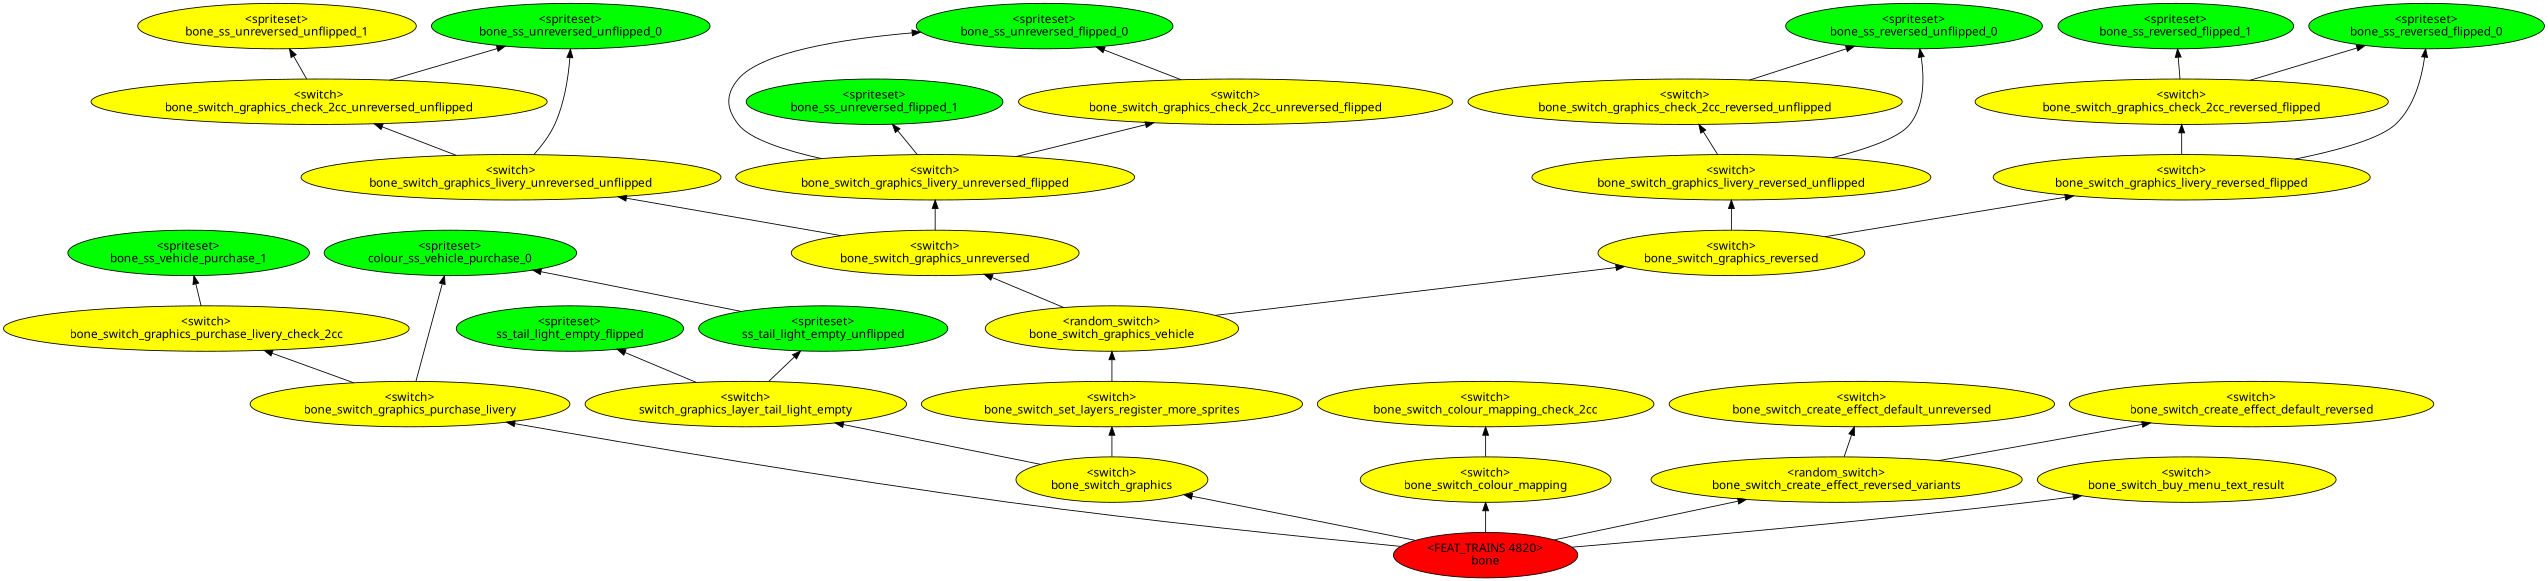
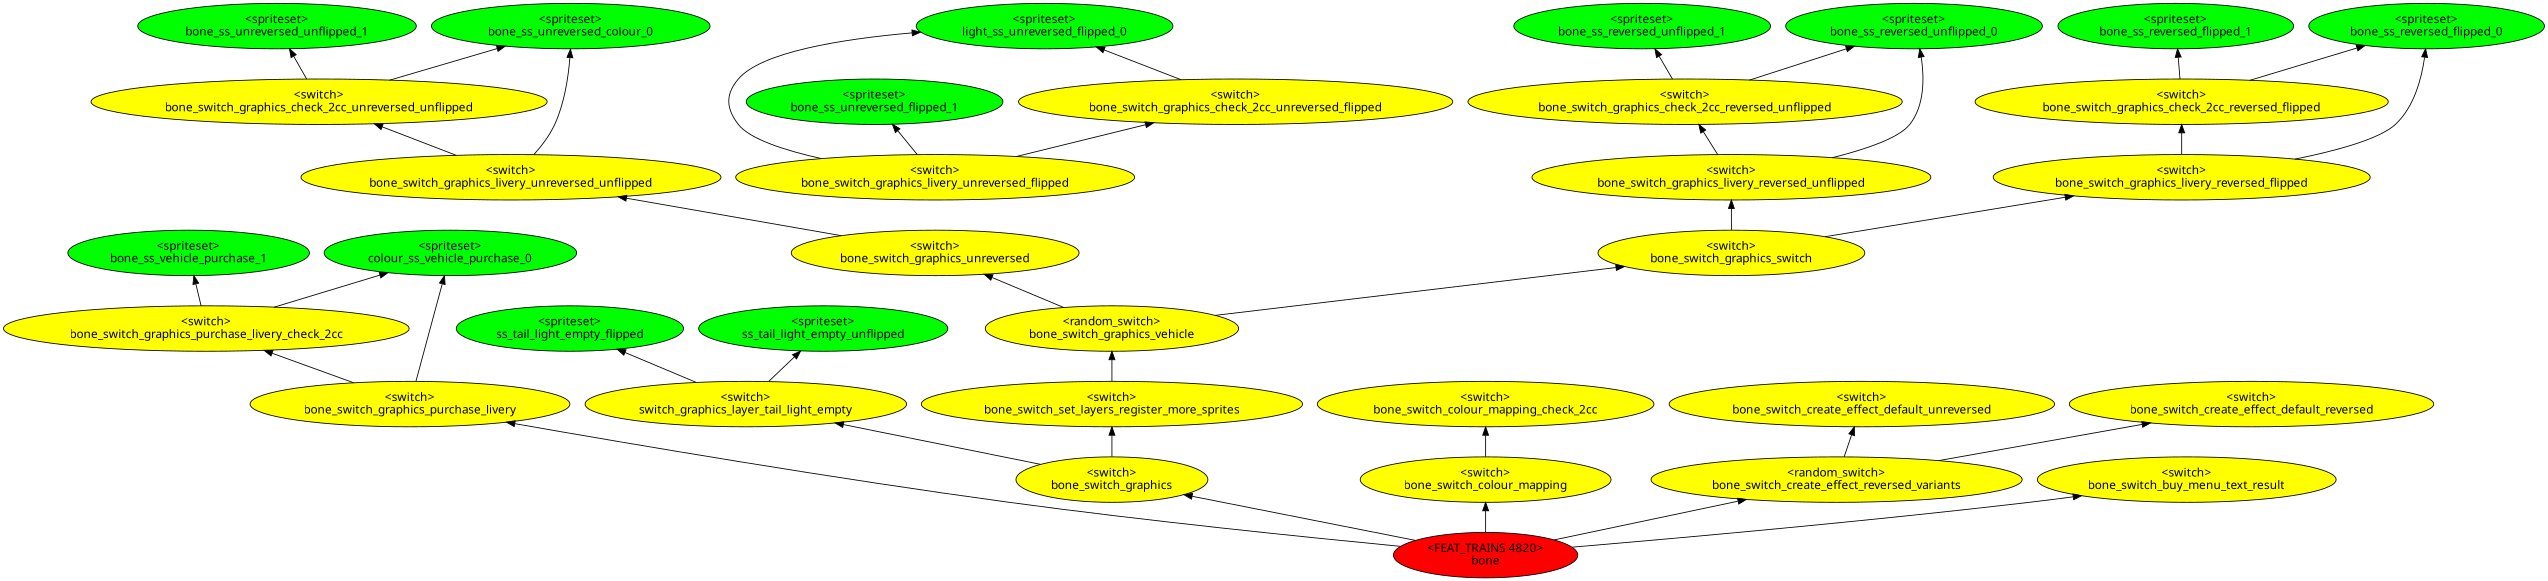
node "<spriteset> bone_ss_unreversed_unflipped_1": fillcolor yellow -> green
node "<spriteset> bone_ss_unreversed_unflipped_0": label "<spriteset> bone_ss_unreversed_unflipped_0" -> "<spriteset> bone_ss_unreversed_colour_0"
node "<spriteset> bone_ss_unreversed_flipped_0": label "<spriteset> bone_ss_unreversed_flipped_0" -> "<spriteset> light_ss_unreversed_flipped_0"
node "<spriteset> bone_ss_reversed_unflipped_1": added
edge "<switch> bone_switch_graphics_unreversed" -> "<switch> bone_switch_graphics_livery_unreversed_flipped": removed
node "<switch> bone_switch_graphics_reversed": label "<switch> bone_switch_graphics_reversed" -> "<switch> bone_switch_graphics_switch"
edge "<spriteset> ss_tail_light_empty_unflipped" -> "<spriteset> colour_ss_vehicle_purchase_0": now "<switch> bone_switch_graphics_purchase_livery_check_2cc" -> "<spriteset> colour_ss_vehicle_purchase_0"
